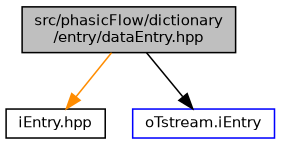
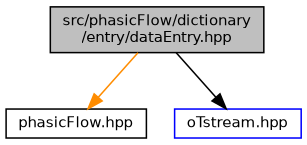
node "iEntry.hpp": label "iEntry.hpp" -> "phasicFlow.hpp"
node "oTstream.iEntry": label "oTstream.iEntry" -> "oTstream.hpp"
